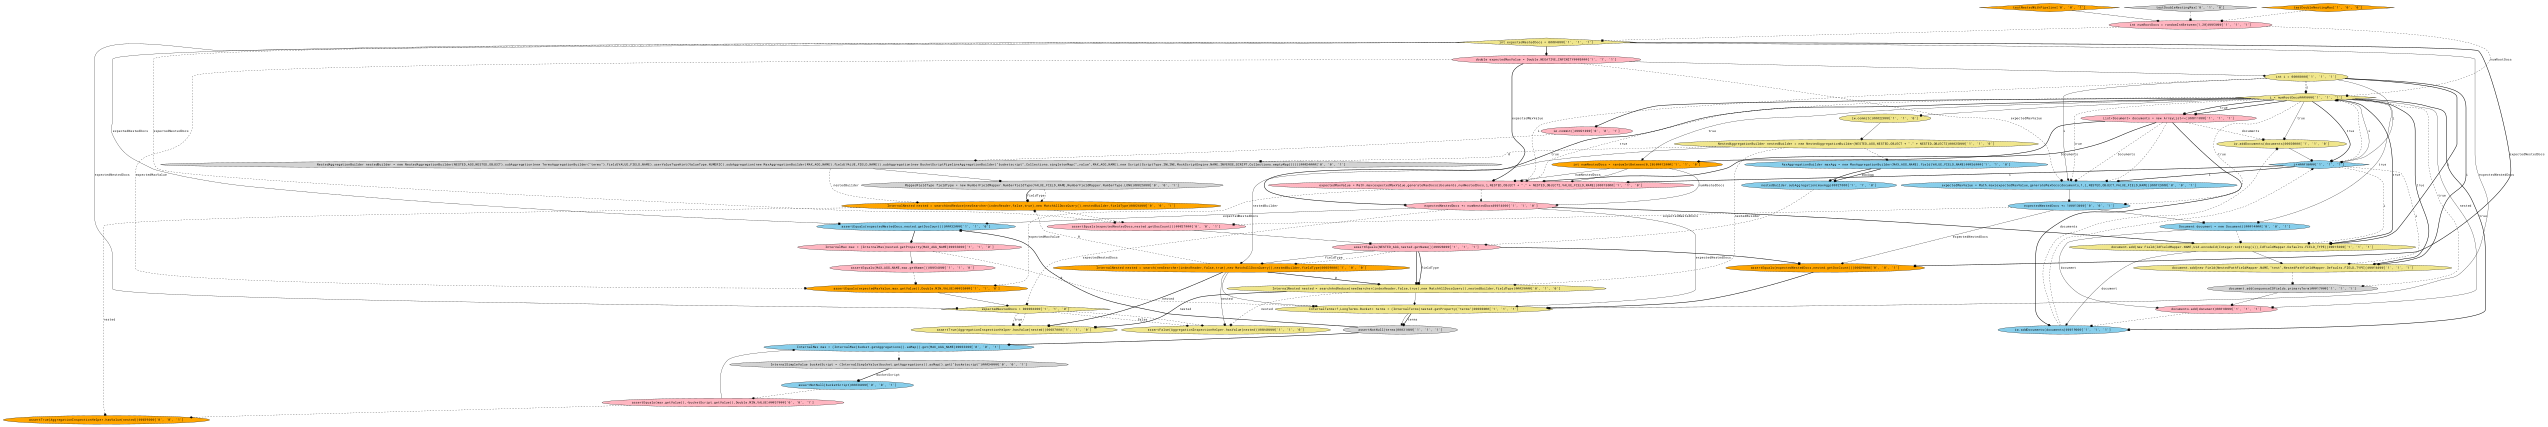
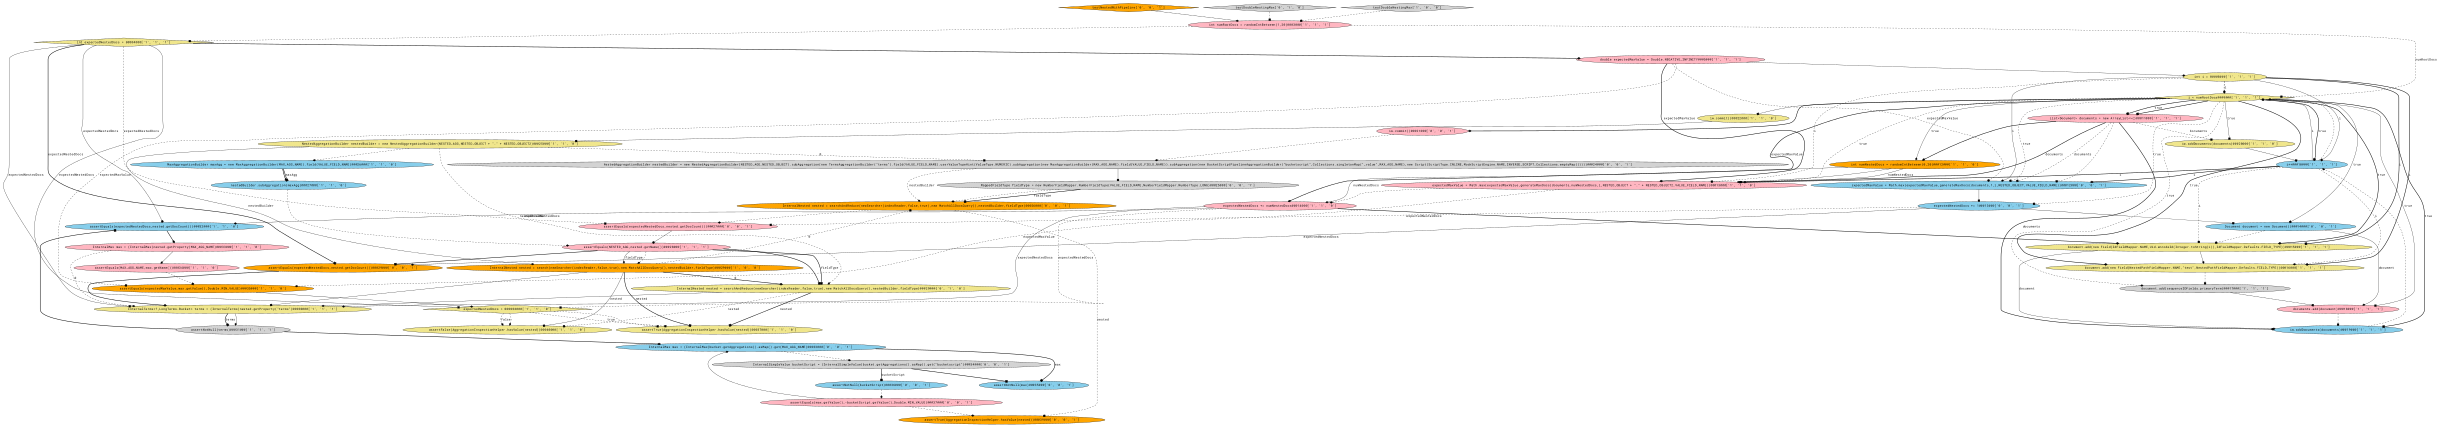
node "testDoubleNestingMax['1', '0', '0']": fillcolor orange -> lightgrey
edge "i < numRootDocs@@@9@@@['1', '1', '1']" -> "expectedNestedDocs += numNestedDocs@@@14@@@['1', '1', '0']": label "true" -> "expectedMaxValue"
node "i++@@@10@@@['1', '1', '1']": shape diamond -> ellipse
edge "i < numRootDocs@@@9@@@['1', '1', '1']" -> "documents.add(document)@@@18@@@['1', '1', '1']": label "nested" -> "true"
edge "iw.addDocuments(documents)@@@19@@@['1', '1', '1']" -> "iw.addDocuments(documents)@@@20@@@['1', '1', '0']": removed
node "assertNotNull(max)@@@35@@@['0', '0', '1']": added
